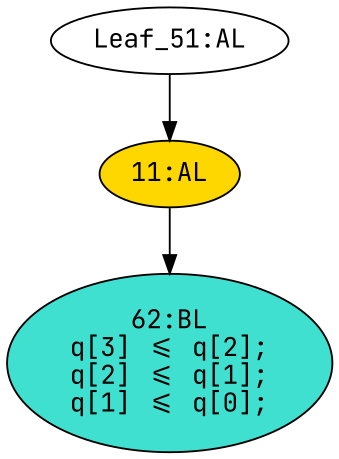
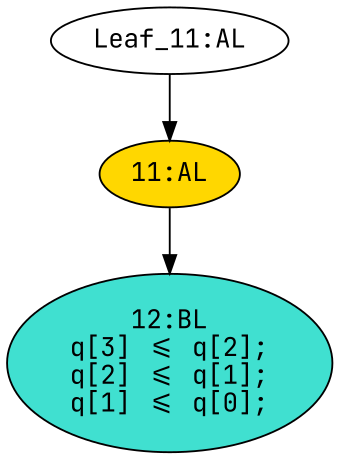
node "Leaf_51:AL": label "Leaf_51:AL" -> "Leaf_11:AL"
node "62:BL q[3] <= q[2]; q[2] <= q[1]; q[1] <= q[0];": label "62:BL q[3] <= q[2]; q[2] <= q[1]; q[1] <= q[0];" -> "12:BL q[3] <= q[2]; q[2] <= q[1]; q[1] <= q[0];"
